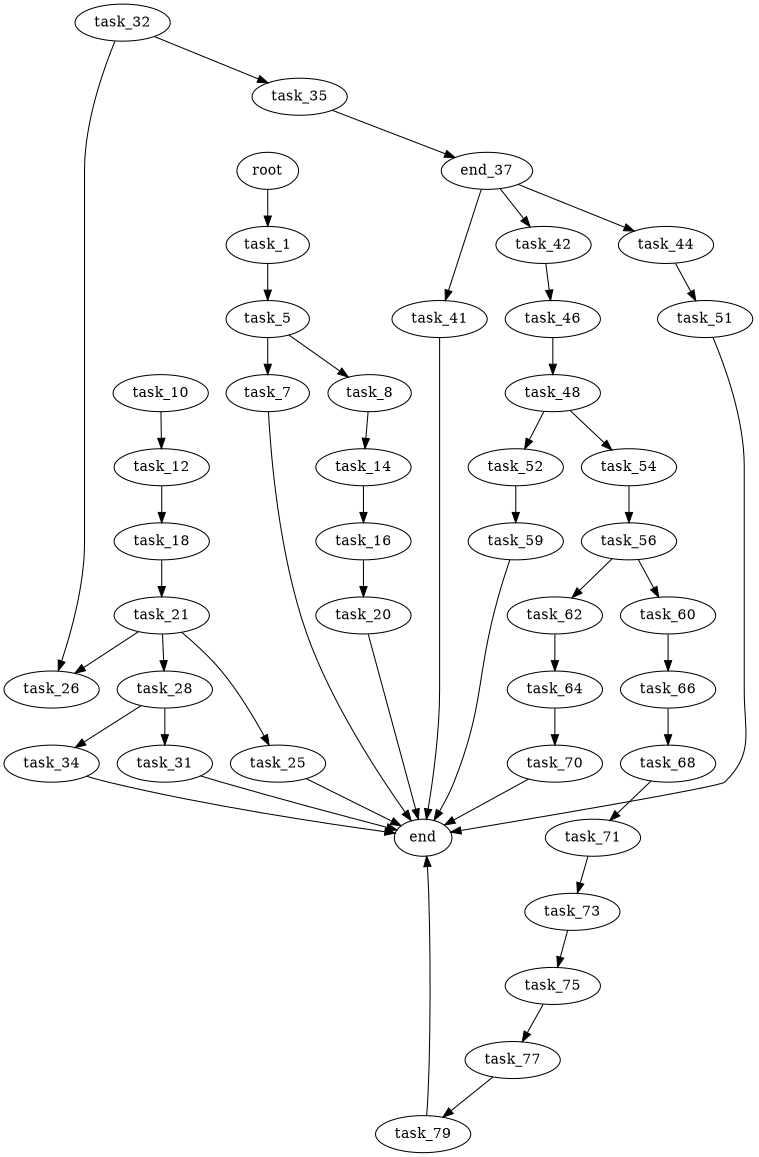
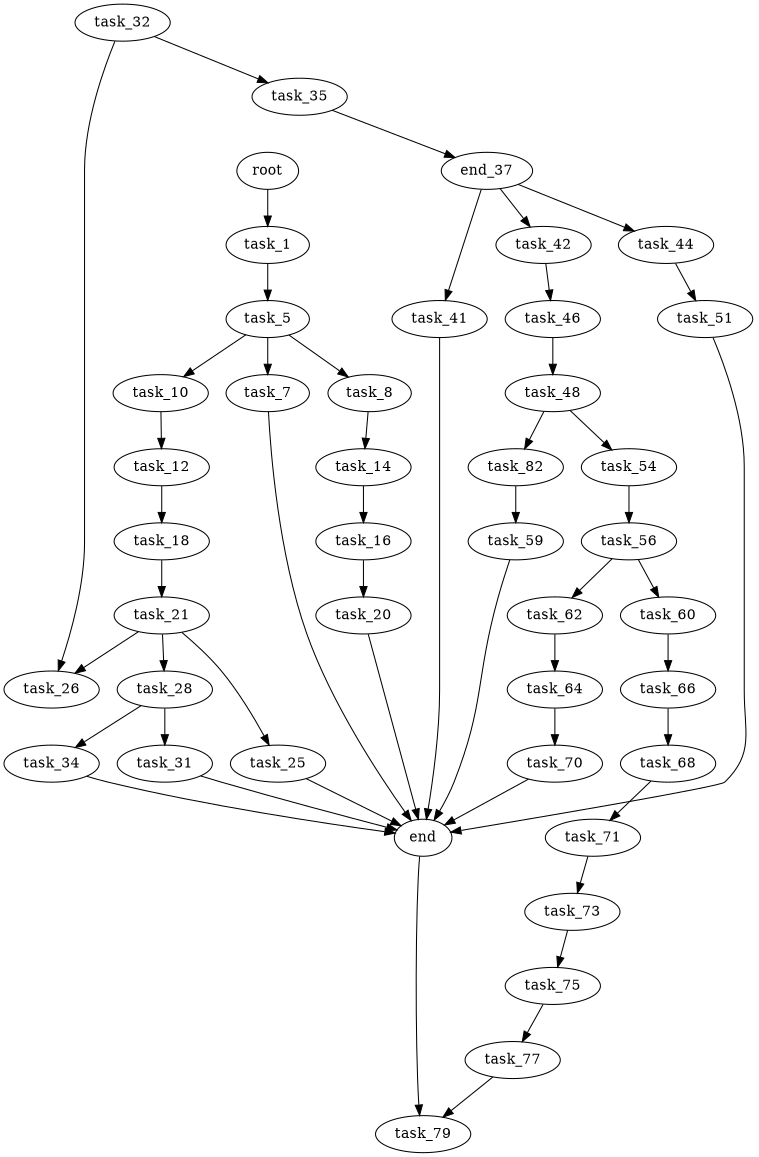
edge "task_5" -> "task_10": added
node "task_52": label "task_52" -> "task_82"
edge "task_79" -> "end": reversed
